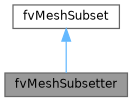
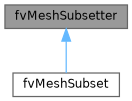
edge "fvMeshSubsetter" -> "fvMeshSubset": reversed
